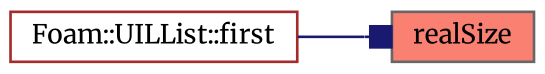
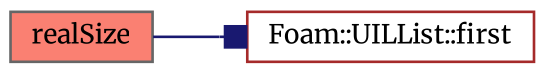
edge "Foam::UILList::first" -> "realSize": reversed
